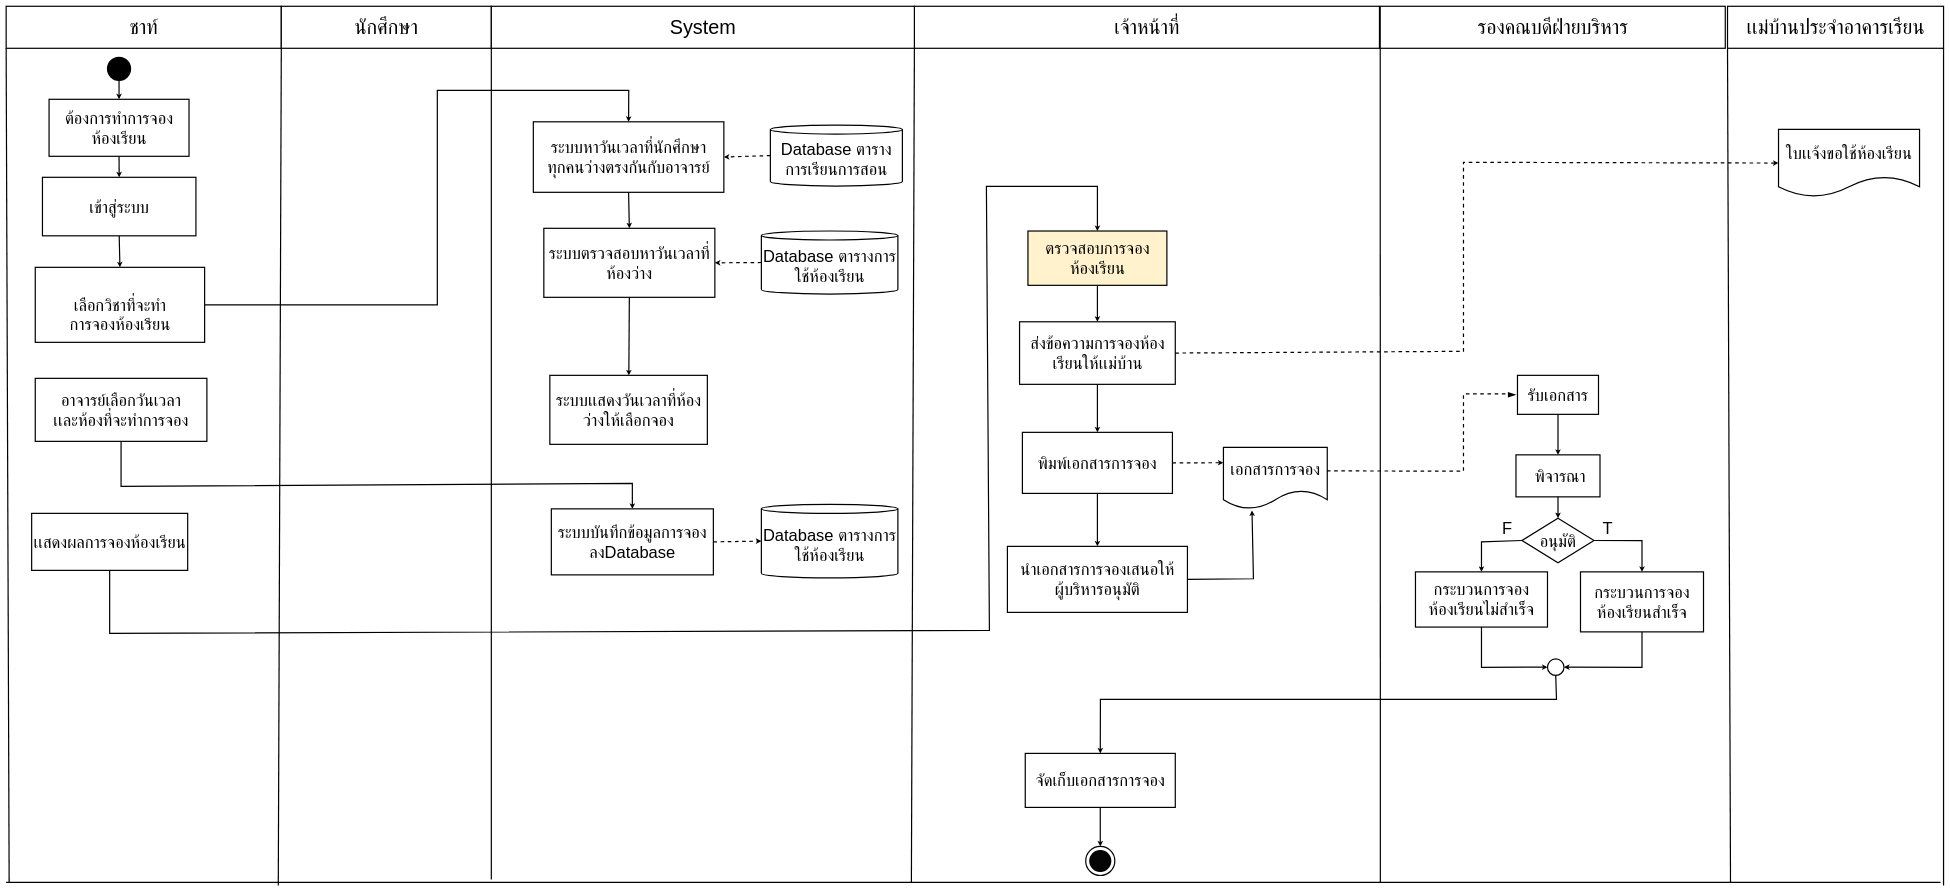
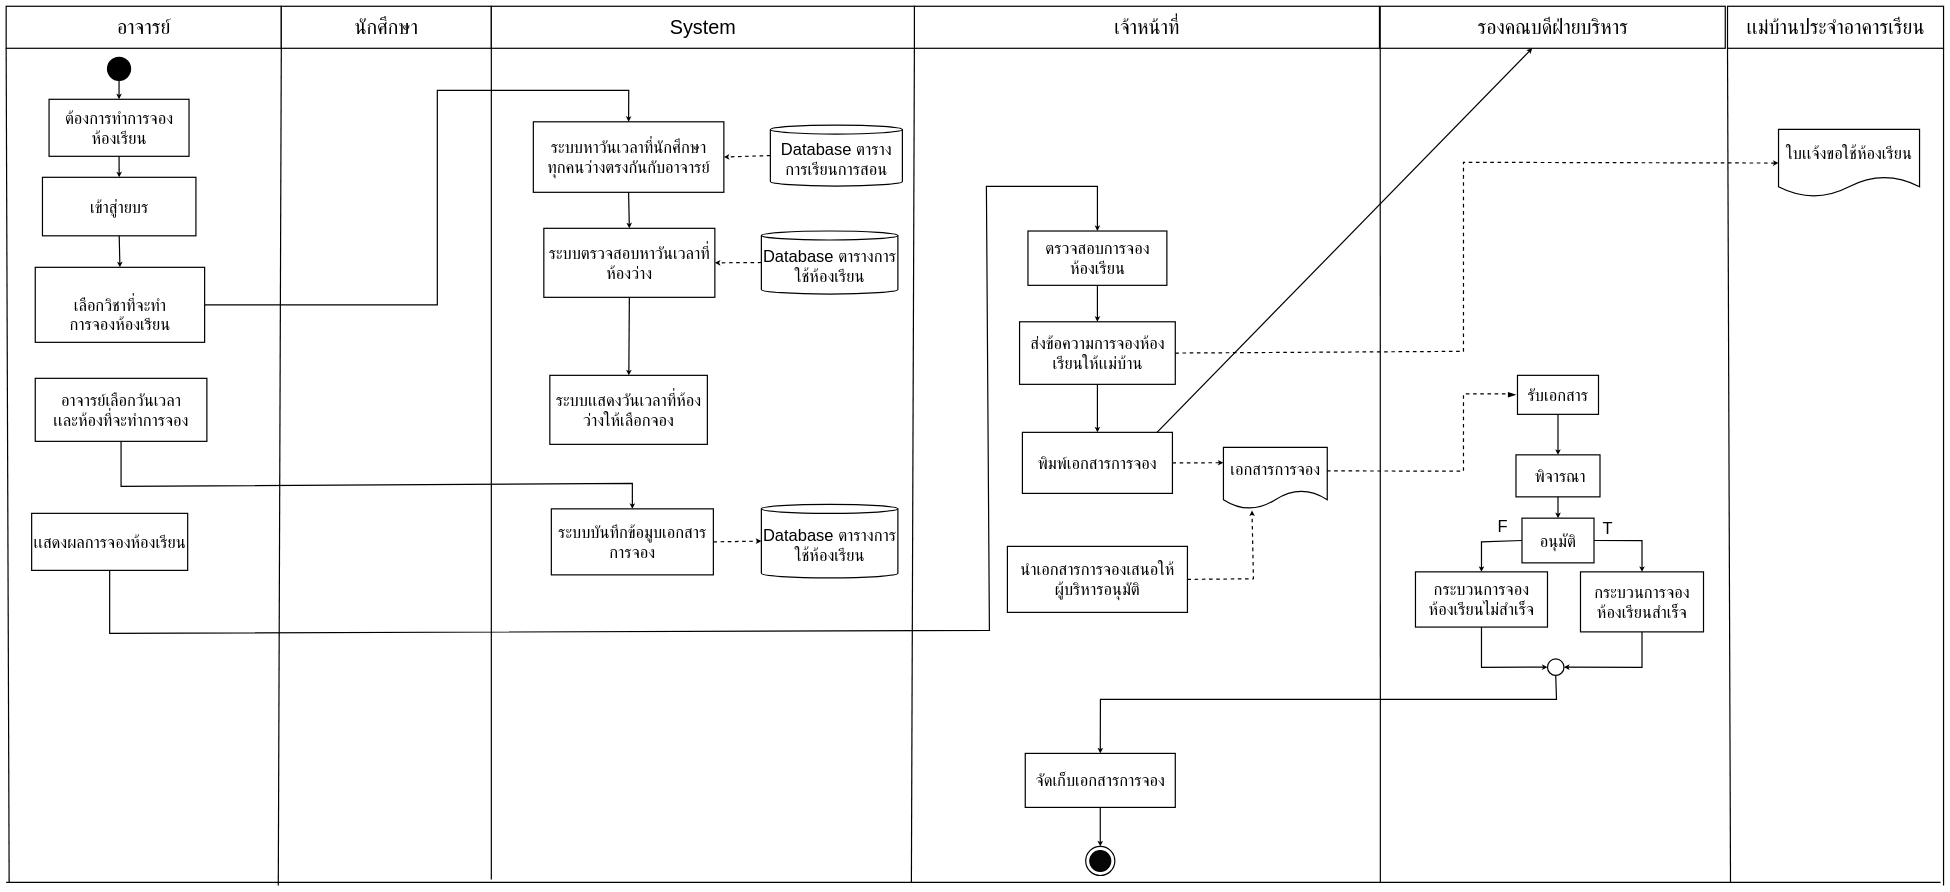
node "ชาท์": label "ชาท์" -> "อาจารย์"
node "เข้าสู่ระบบ": label "เข้าสู่ระบบ" -> "เข้าสู่ายบร"
node "ตรวจสอบการจองห้องเรียน": fillcolor #fff2cc -> #ffffff
edge "พิมพ์เอกสารการจอง" -> "นำเอกสารการจองเสนอให้ผู้บริหารอนุมัติ": now "พิมพ์เอกสารการจอง" -> "รองคณบดีฝ่ายบริหาร"
node "F": moved (1507, 528) -> (1502, 526)
node "อนุมัติ": shape diamond -> rectangle
node "ระบบบันทึกข้อมูลการจองลงDatabase": label "ระบบบันทึกข้อมูลการจองลงDatabase" -> "ระบบบันทึกข้อมูบเอกสารการจอง"
edge "นำเอกสารการจองเสนอให้ผู้บริหารอนุมัติ" -> "เอกสารการจอง": style solid -> dashed
